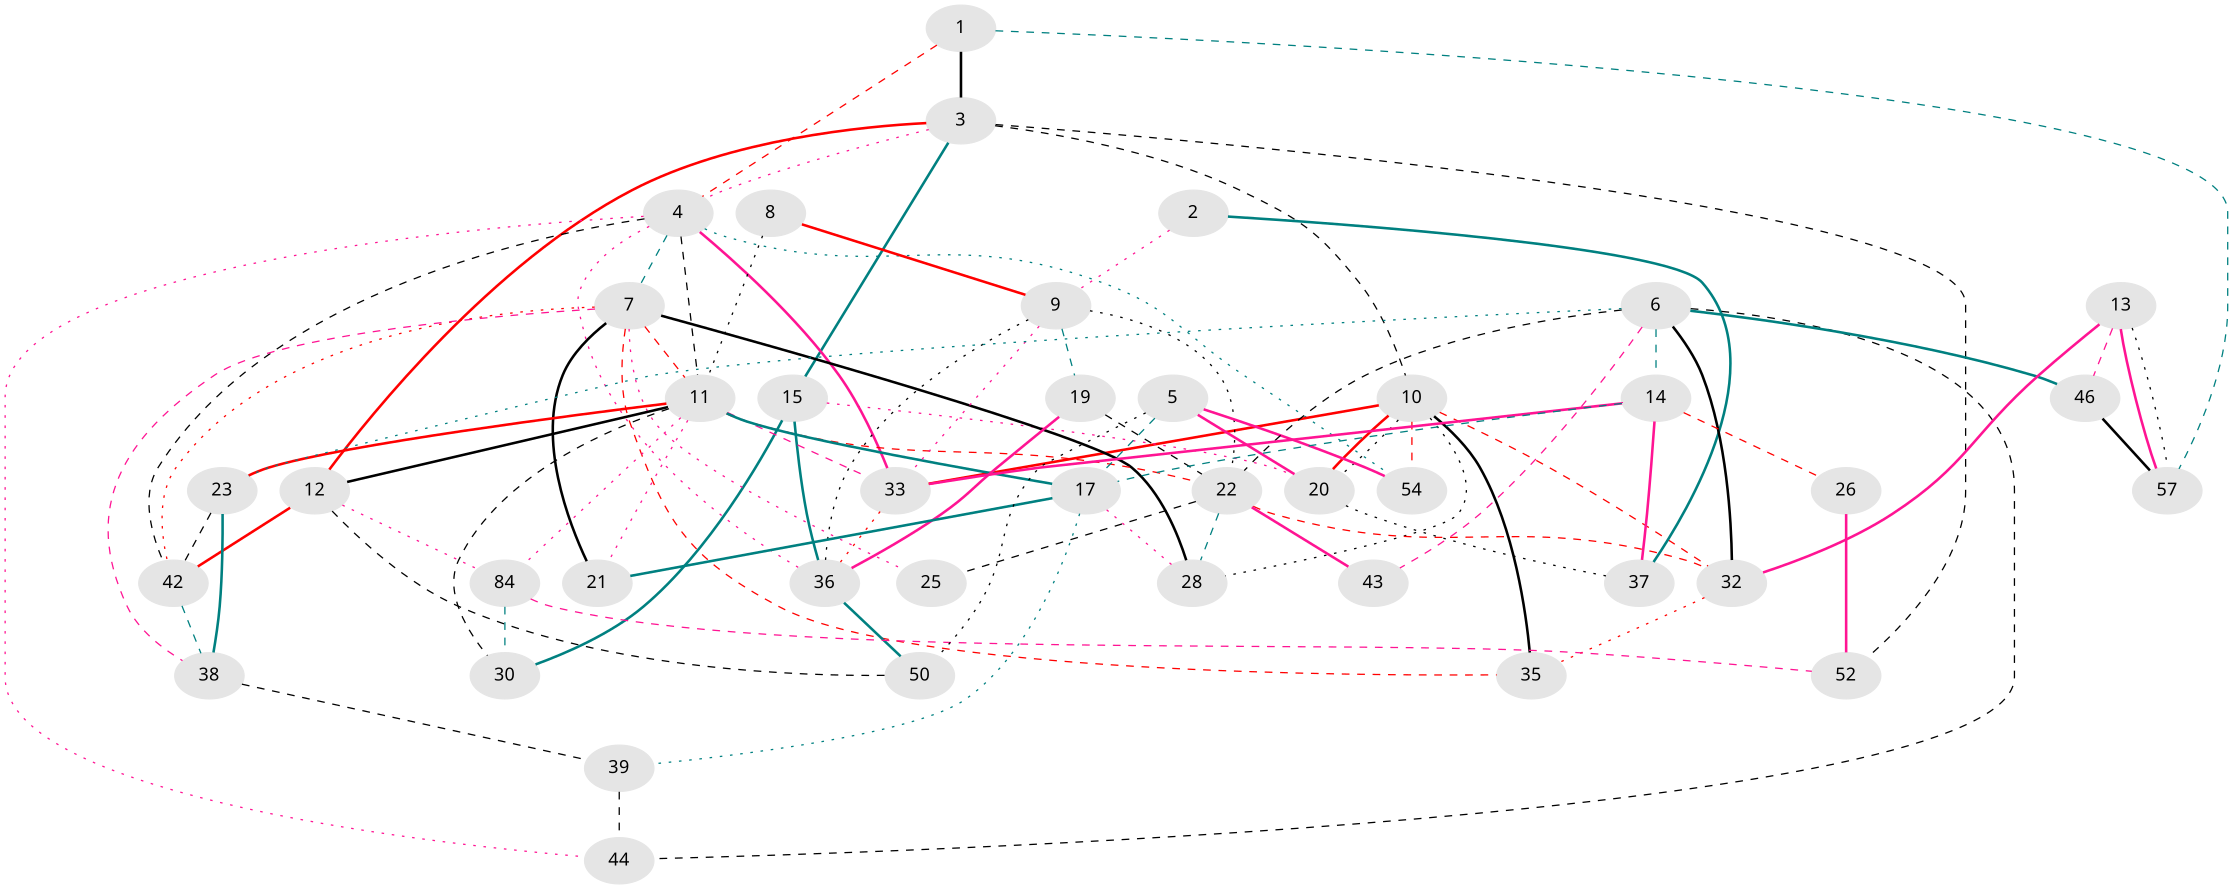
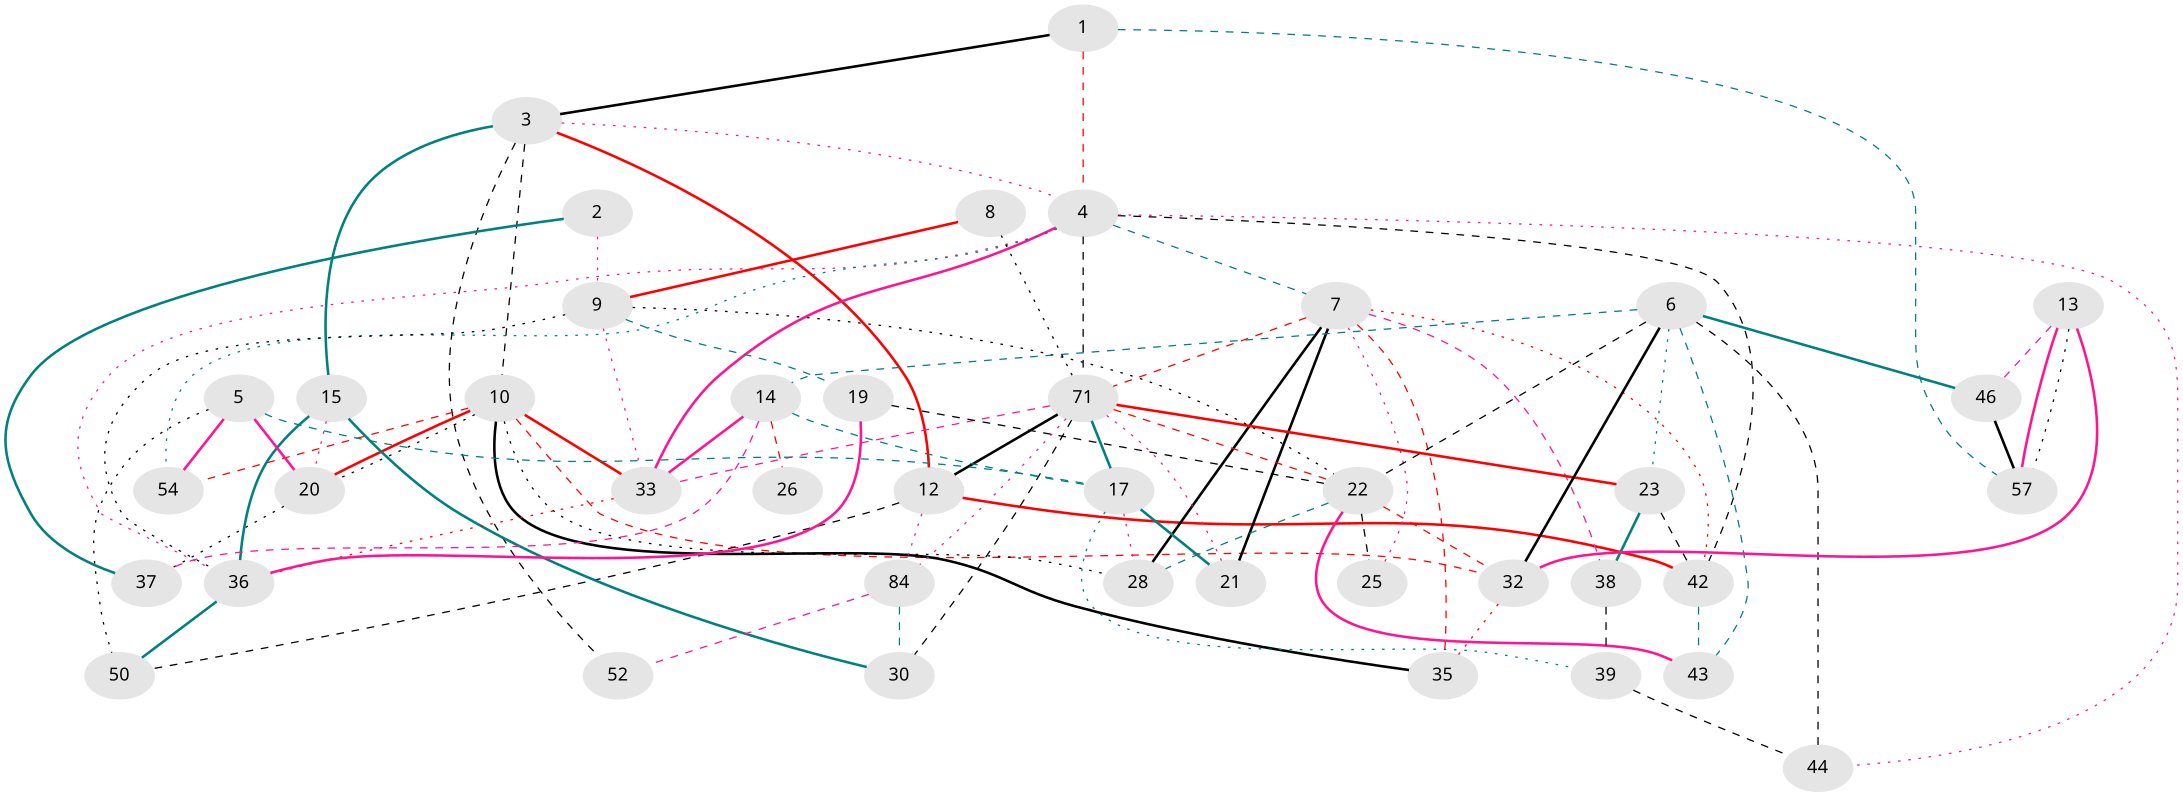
node "11": label "11" -> "71"
edge "6" -- "43": color deeppink -> teal
edge "14" -- "37": style bold -> dashed
edge "26" -- "52": removed
edge "42" -- "38": now "42" -- "43"
